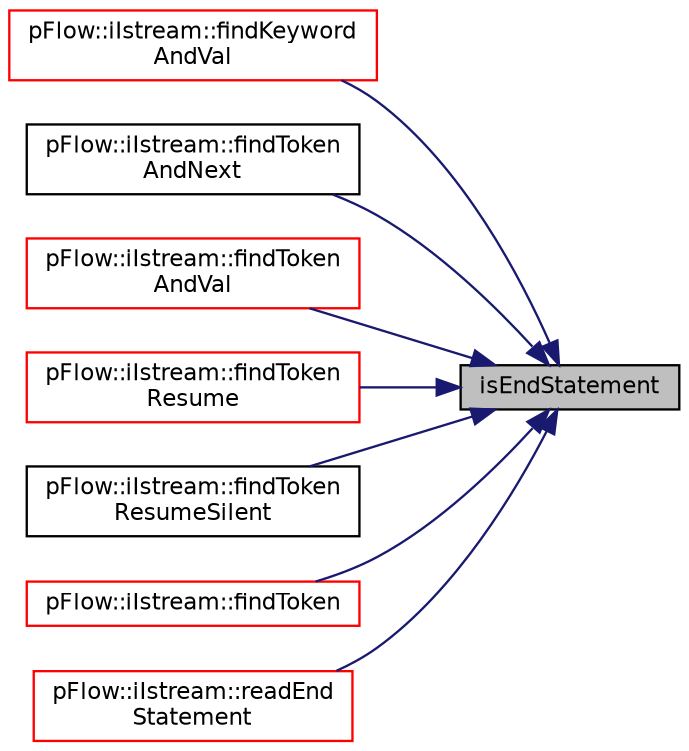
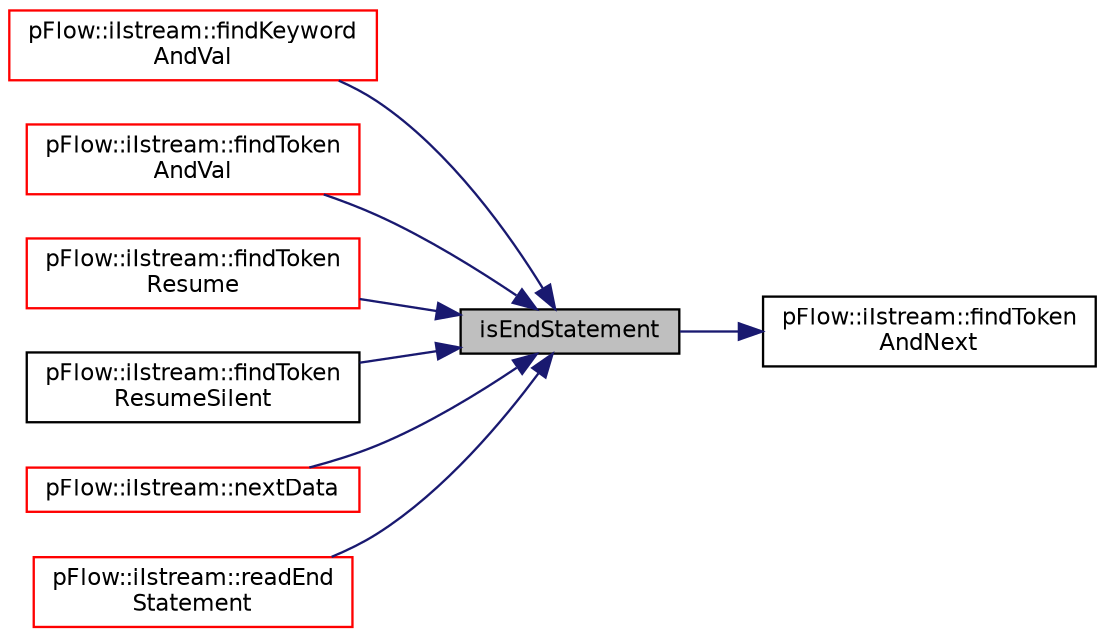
edge "pFlow::iIstream::findToken AndNext" -> "isEndStatement": reversed
node "pFlow::iIstream::findToken": label "pFlow::iIstream::findToken" -> "pFlow::iIstream::nextData"
